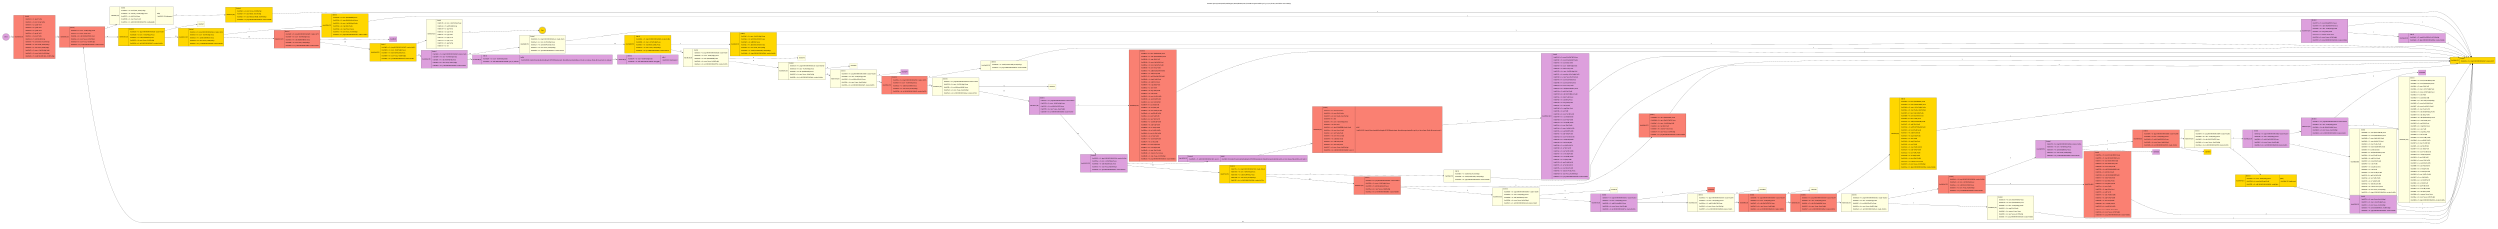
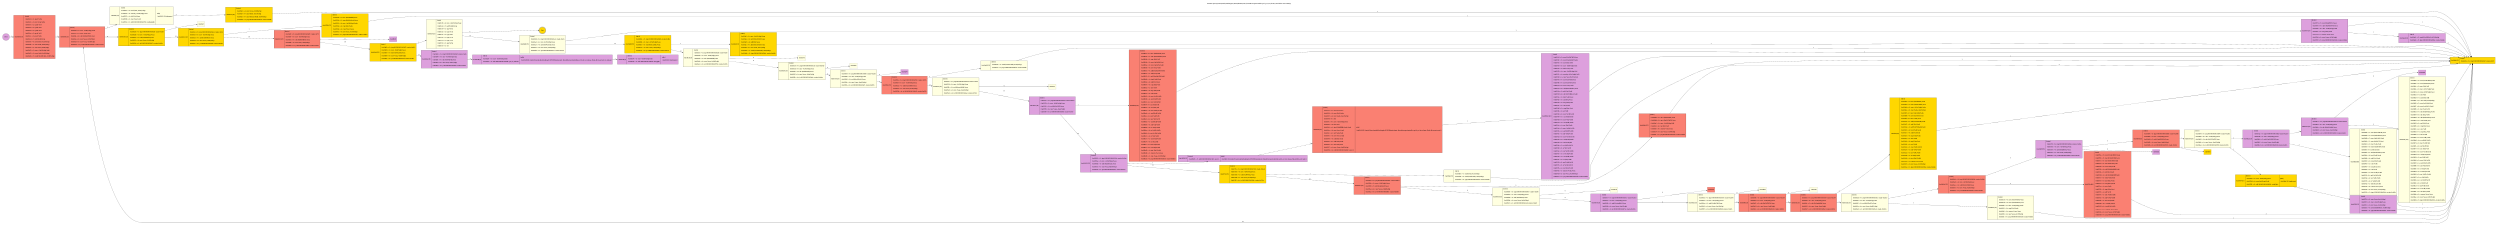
edge "0x401484 [25]" -> "0x40149d [25]": now "0x401c3f [21]" -> "0x40149d [25]"
